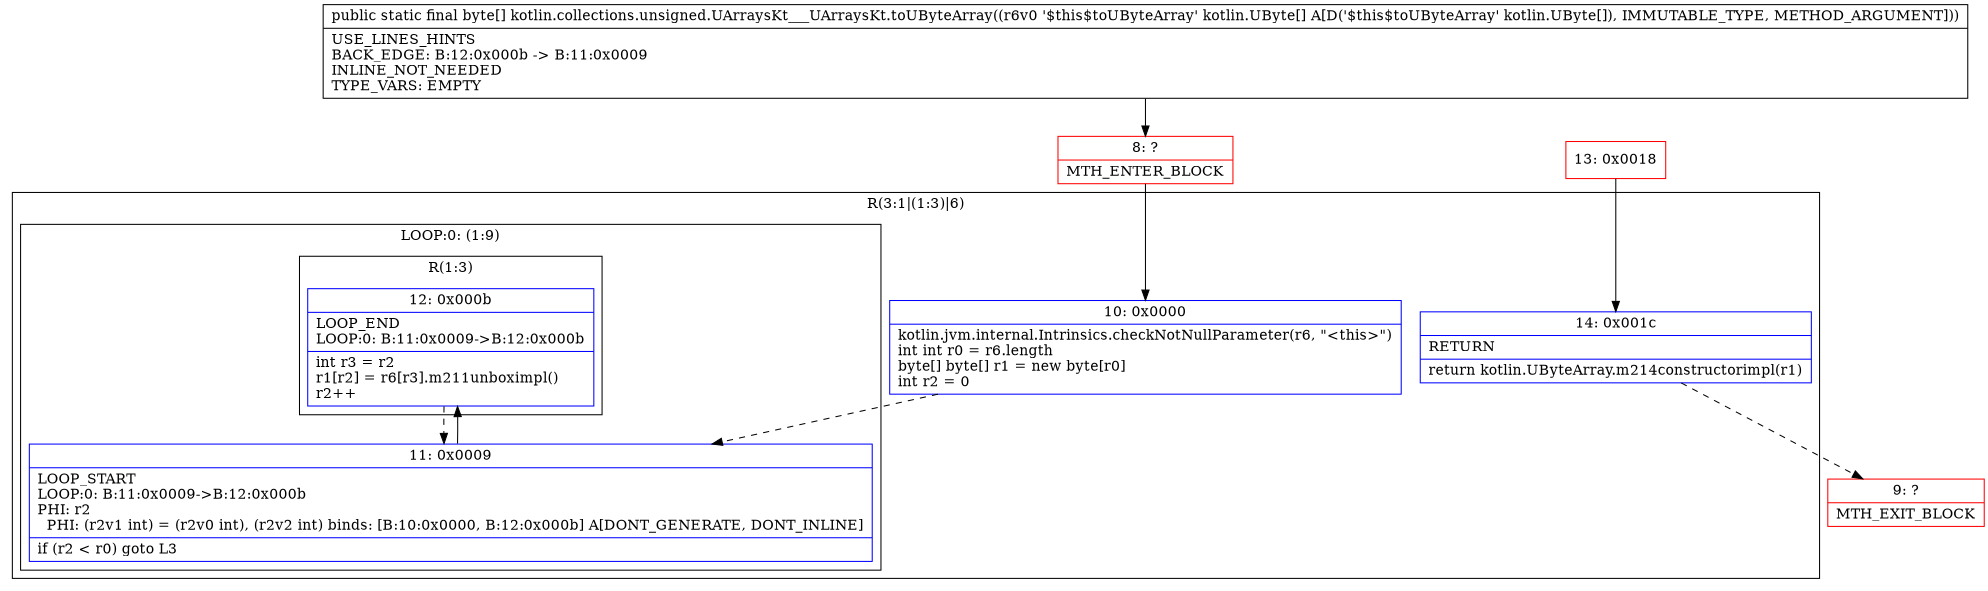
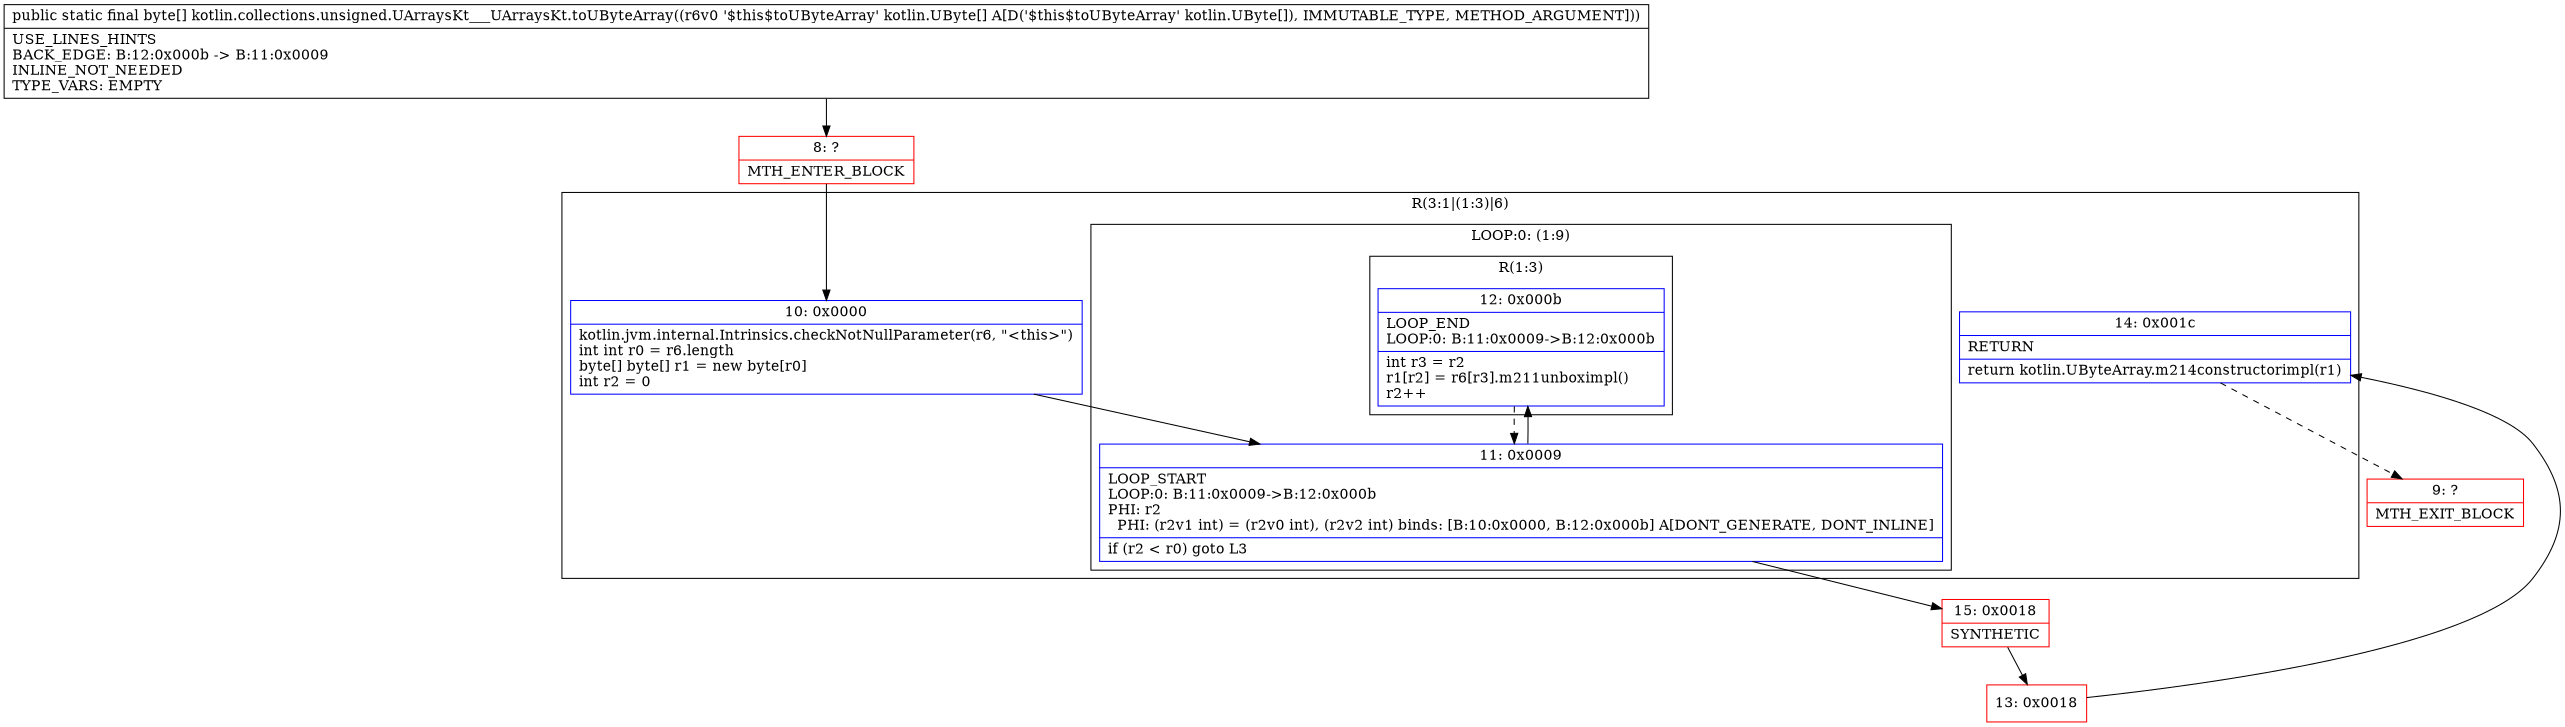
edge "10: 0x0000" -> "11: 0x0009": style dashed -> solid
node "15: 0x0018": added
